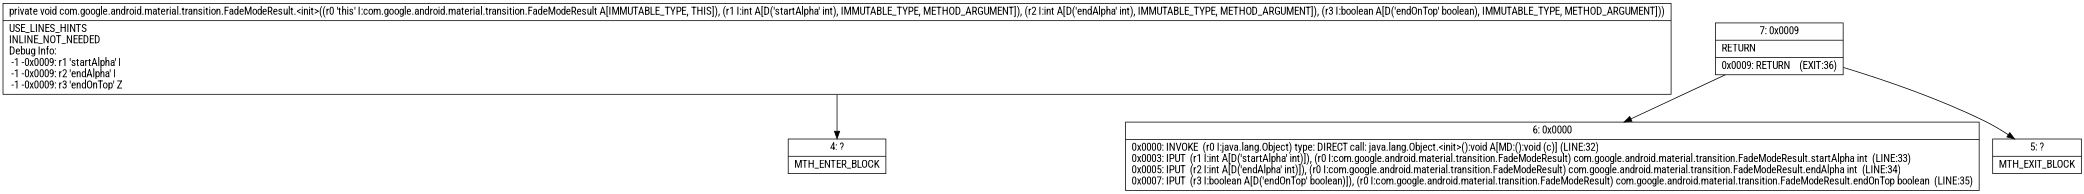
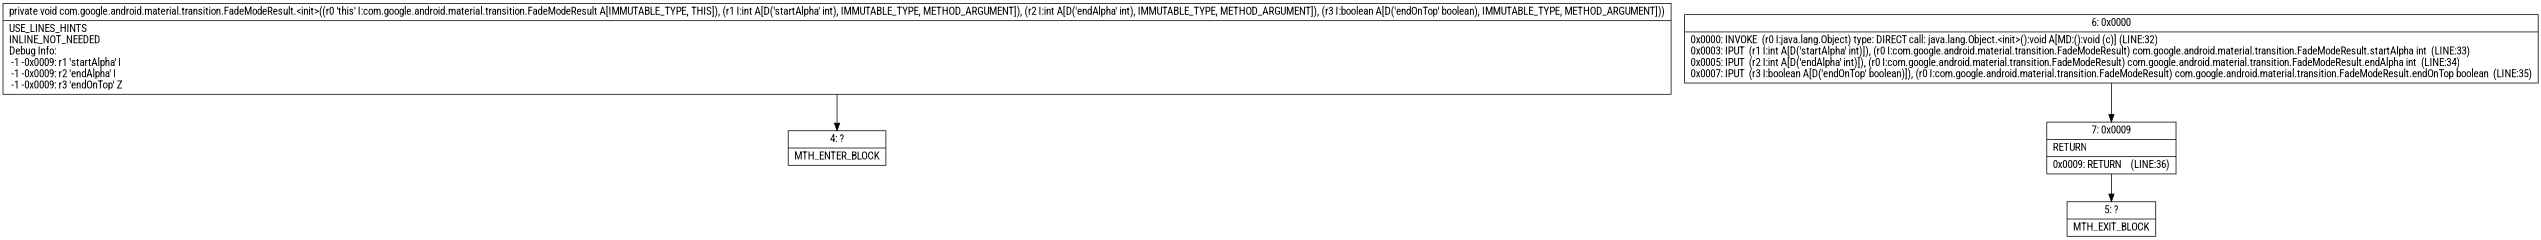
node "7: 0x0009": text "0x0009: RETURN    (EXIT:36)" -> "0x0009: RETURN    (LINE:36)"
edge "7: 0x0009" -> "6: 0x0000": reversed
